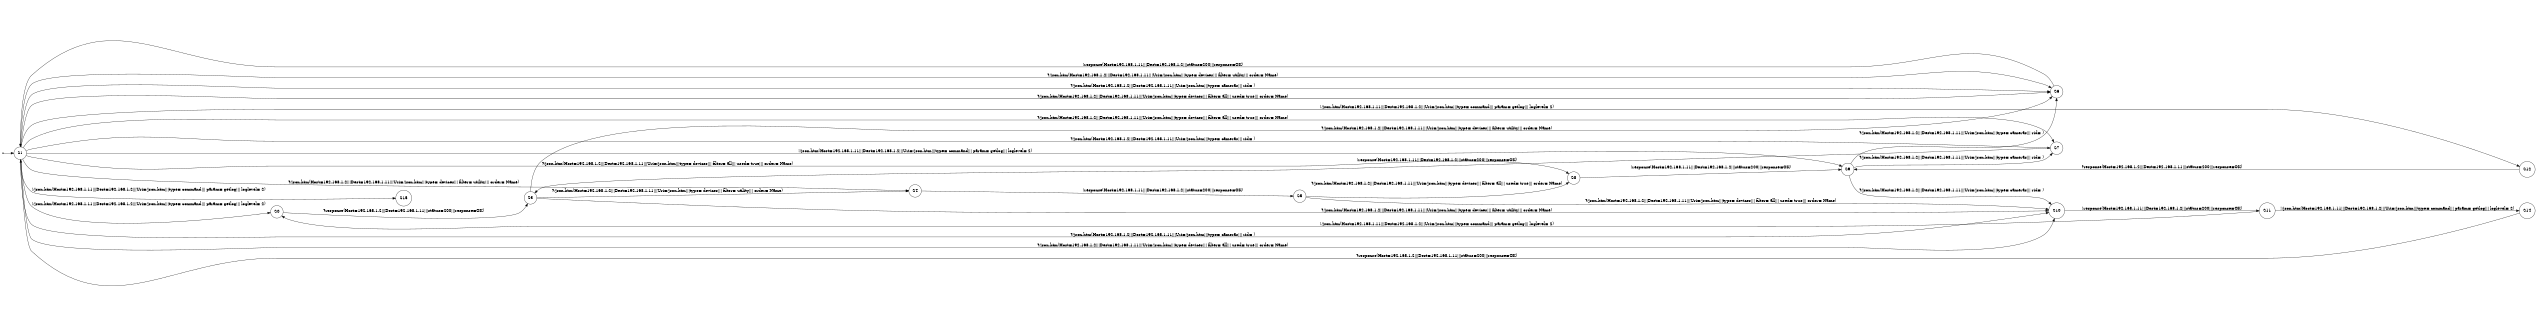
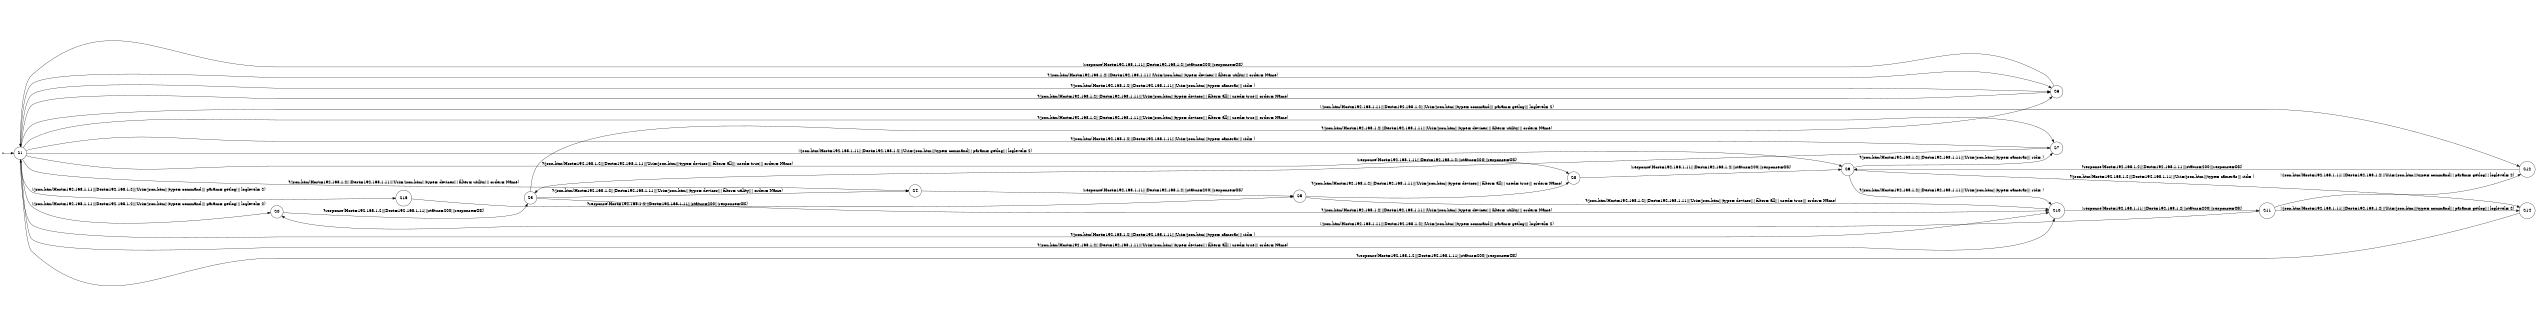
edge "S9" -> "S6": now "S9" -> "S14"
edge "S11" -> "S12": added, label "!/json.htm(Host=192.168.1.11|||Dest=192.168.1.2|||Uri=/json.htm|||type= command||| param= getlog||| loglevel= 2)"
edge "S15" -> "S5": added, label "?response(Host=192.168.1.2|||Dest=192.168.1.11|||status=200|||response=OK)"
